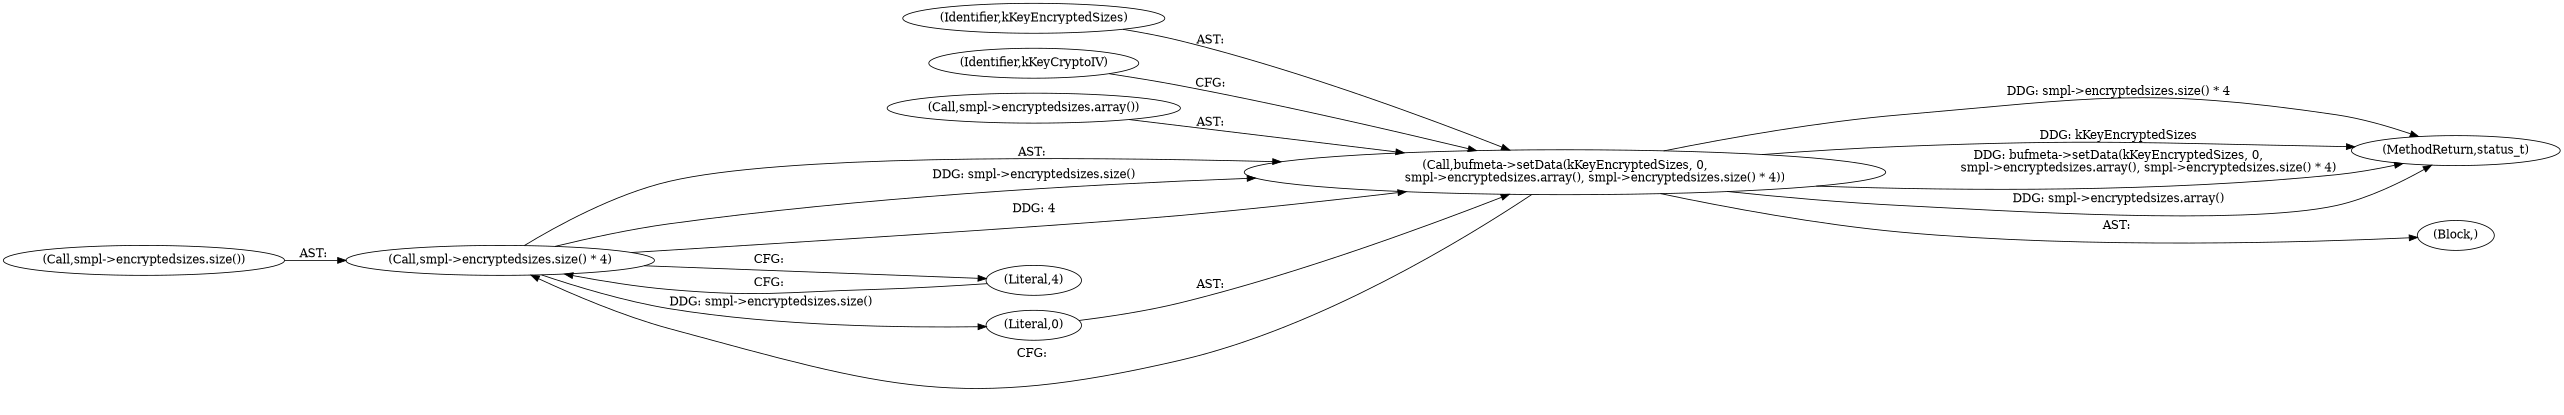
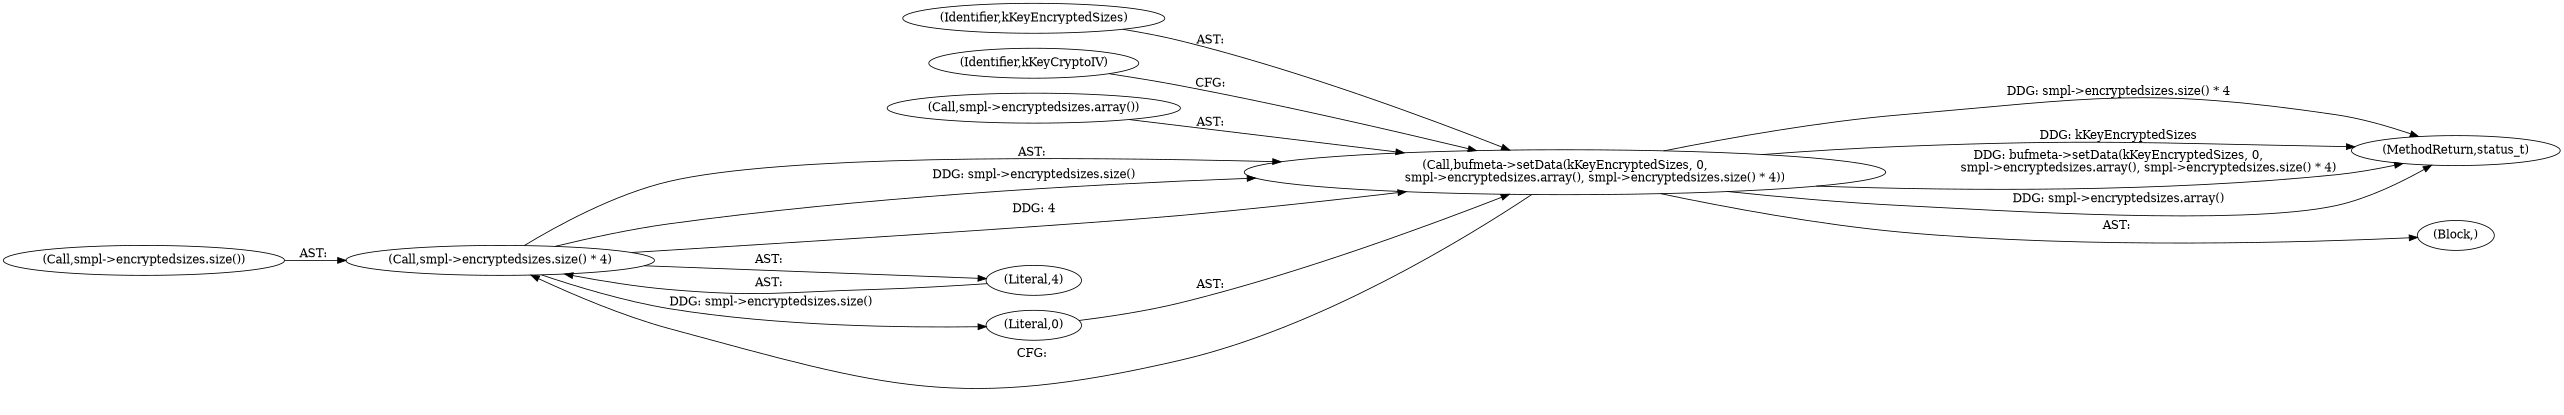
edge "(Call,smpl->encryptedsizes.size() * 4)" -> "(Literal,4)": label "CFG: " -> "AST: "
edge "(Literal,4)" -> "(Call,smpl->encryptedsizes.size() * 4)": label "CFG: " -> "AST: "
